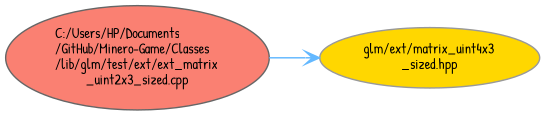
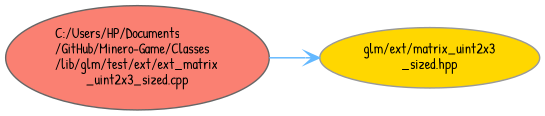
node "glm/ext/matrix_uint4x3 _sized.hpp": label "glm/ext/matrix_uint4x3 _sized.hpp" -> "glm/ext/matrix_uint2x3 _sized.hpp"
